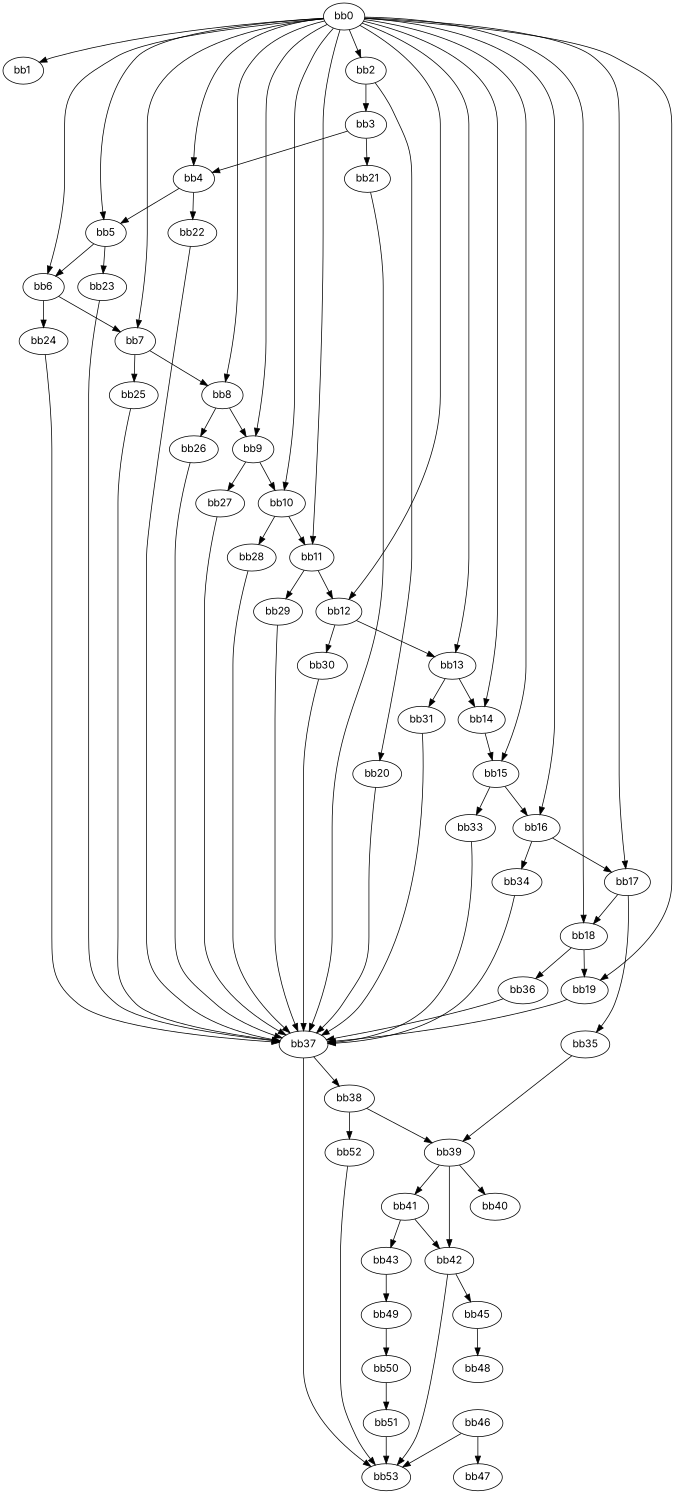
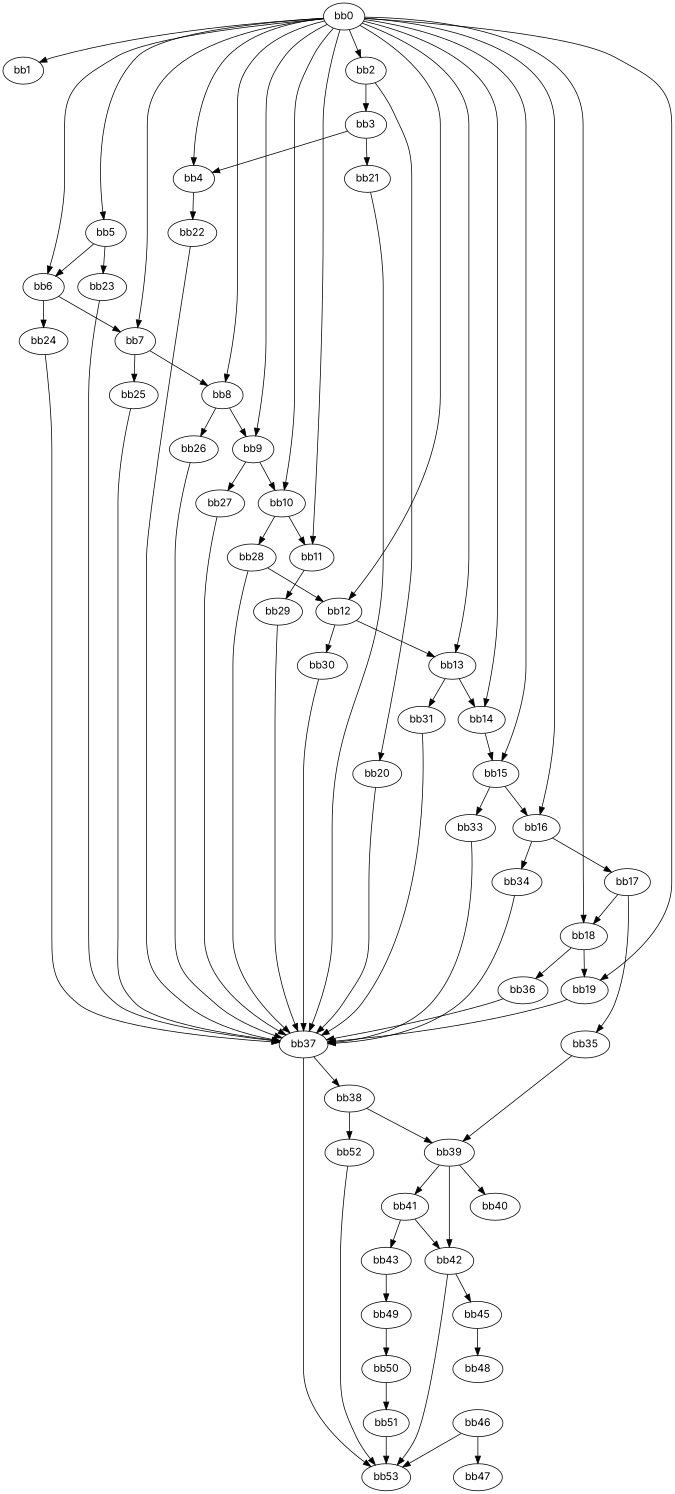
edge "bb4" -> "bb5": removed
edge "bb0" -> "bb17": removed
edge "bb11" -> "bb12": now "bb28" -> "bb12"
